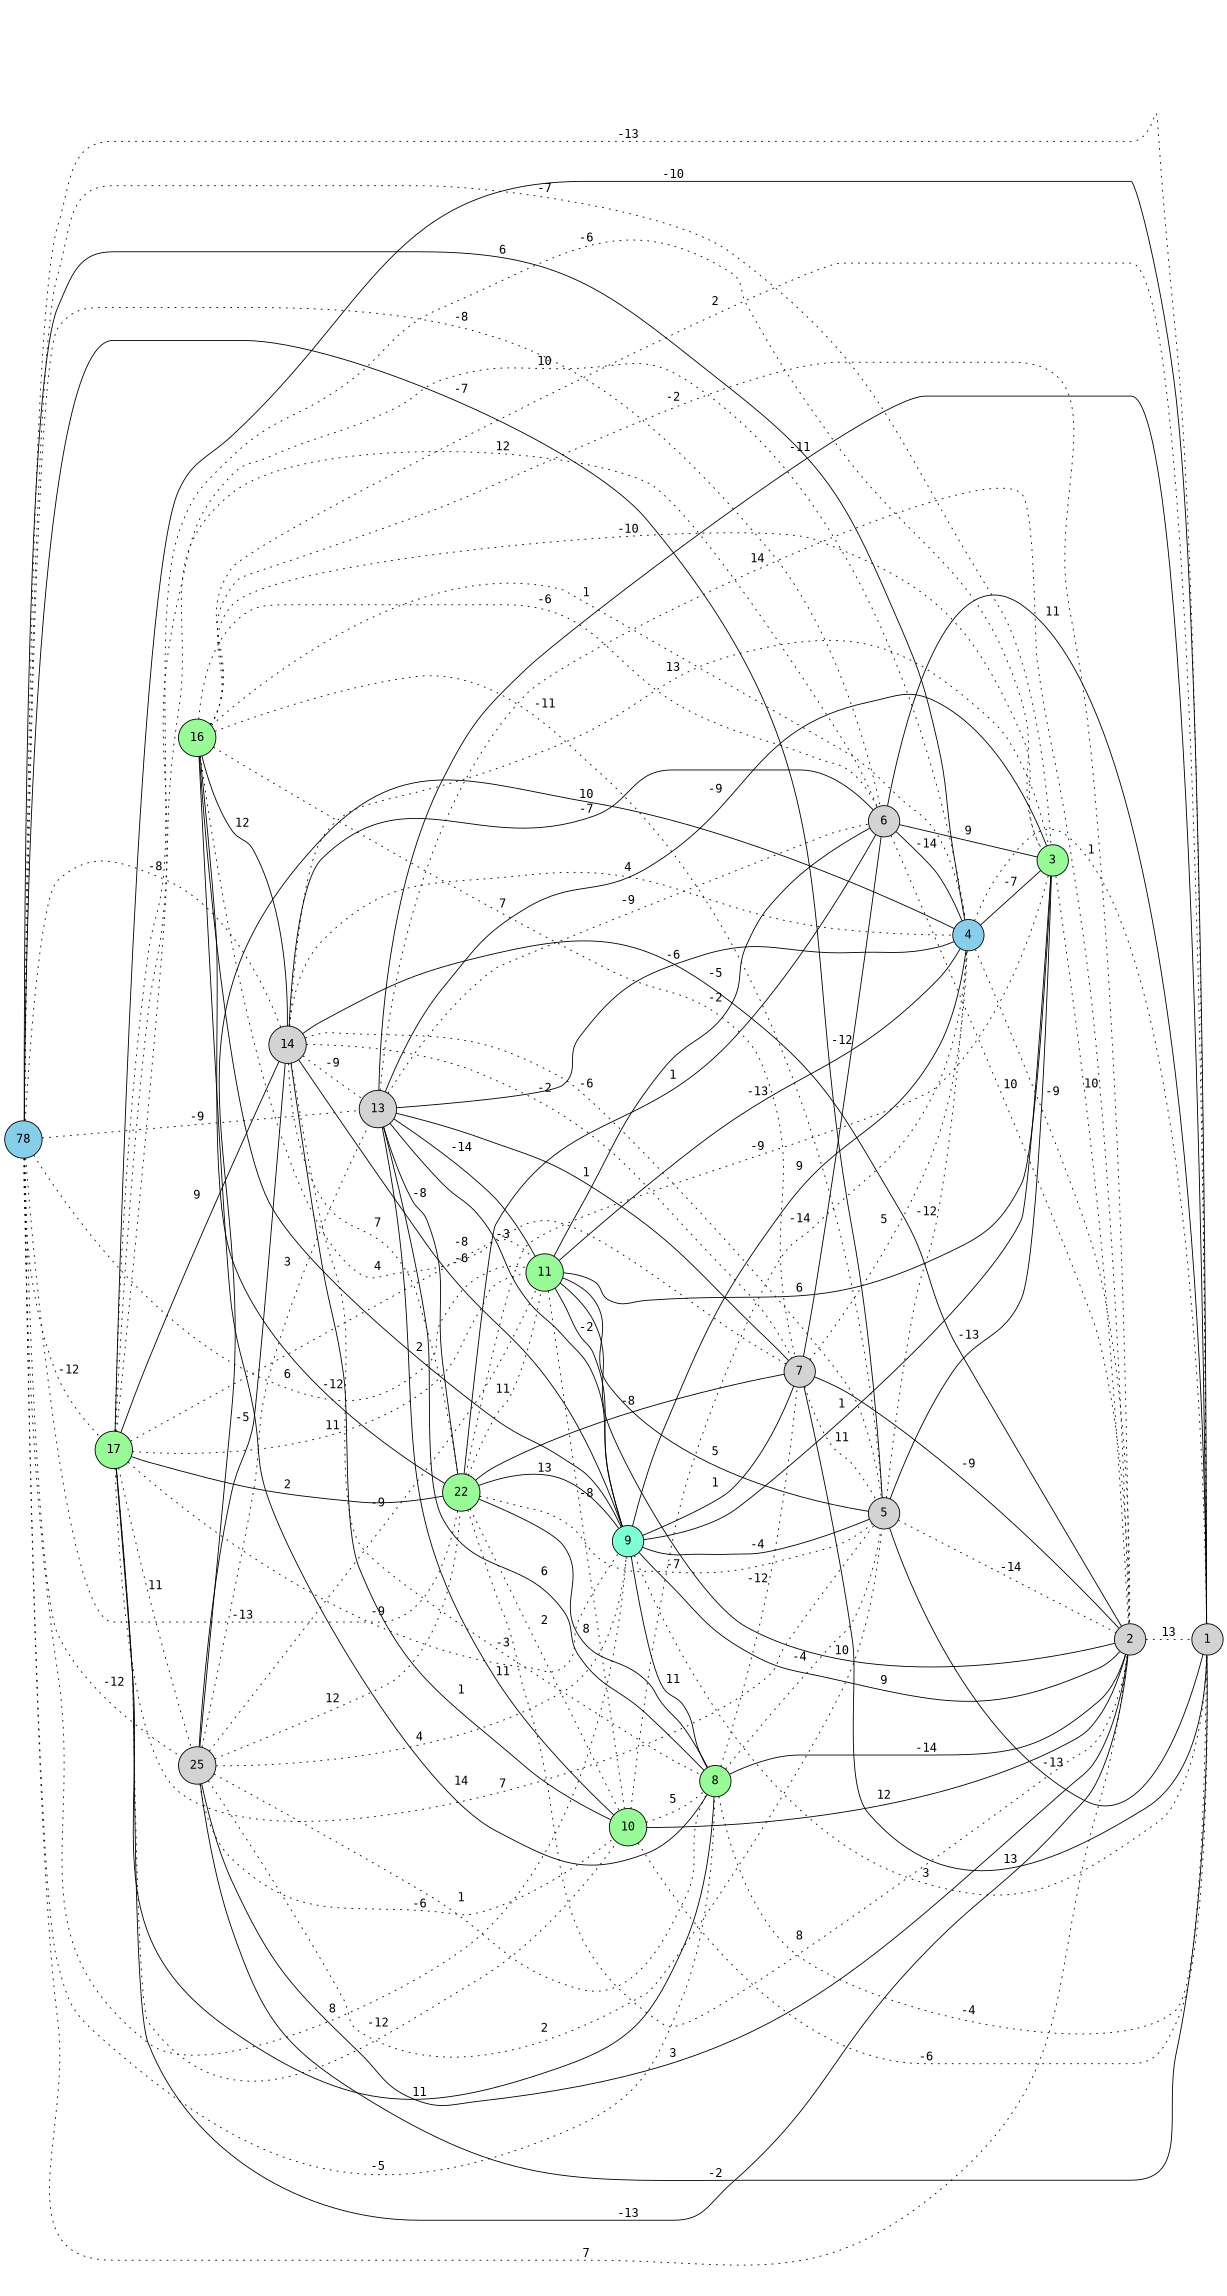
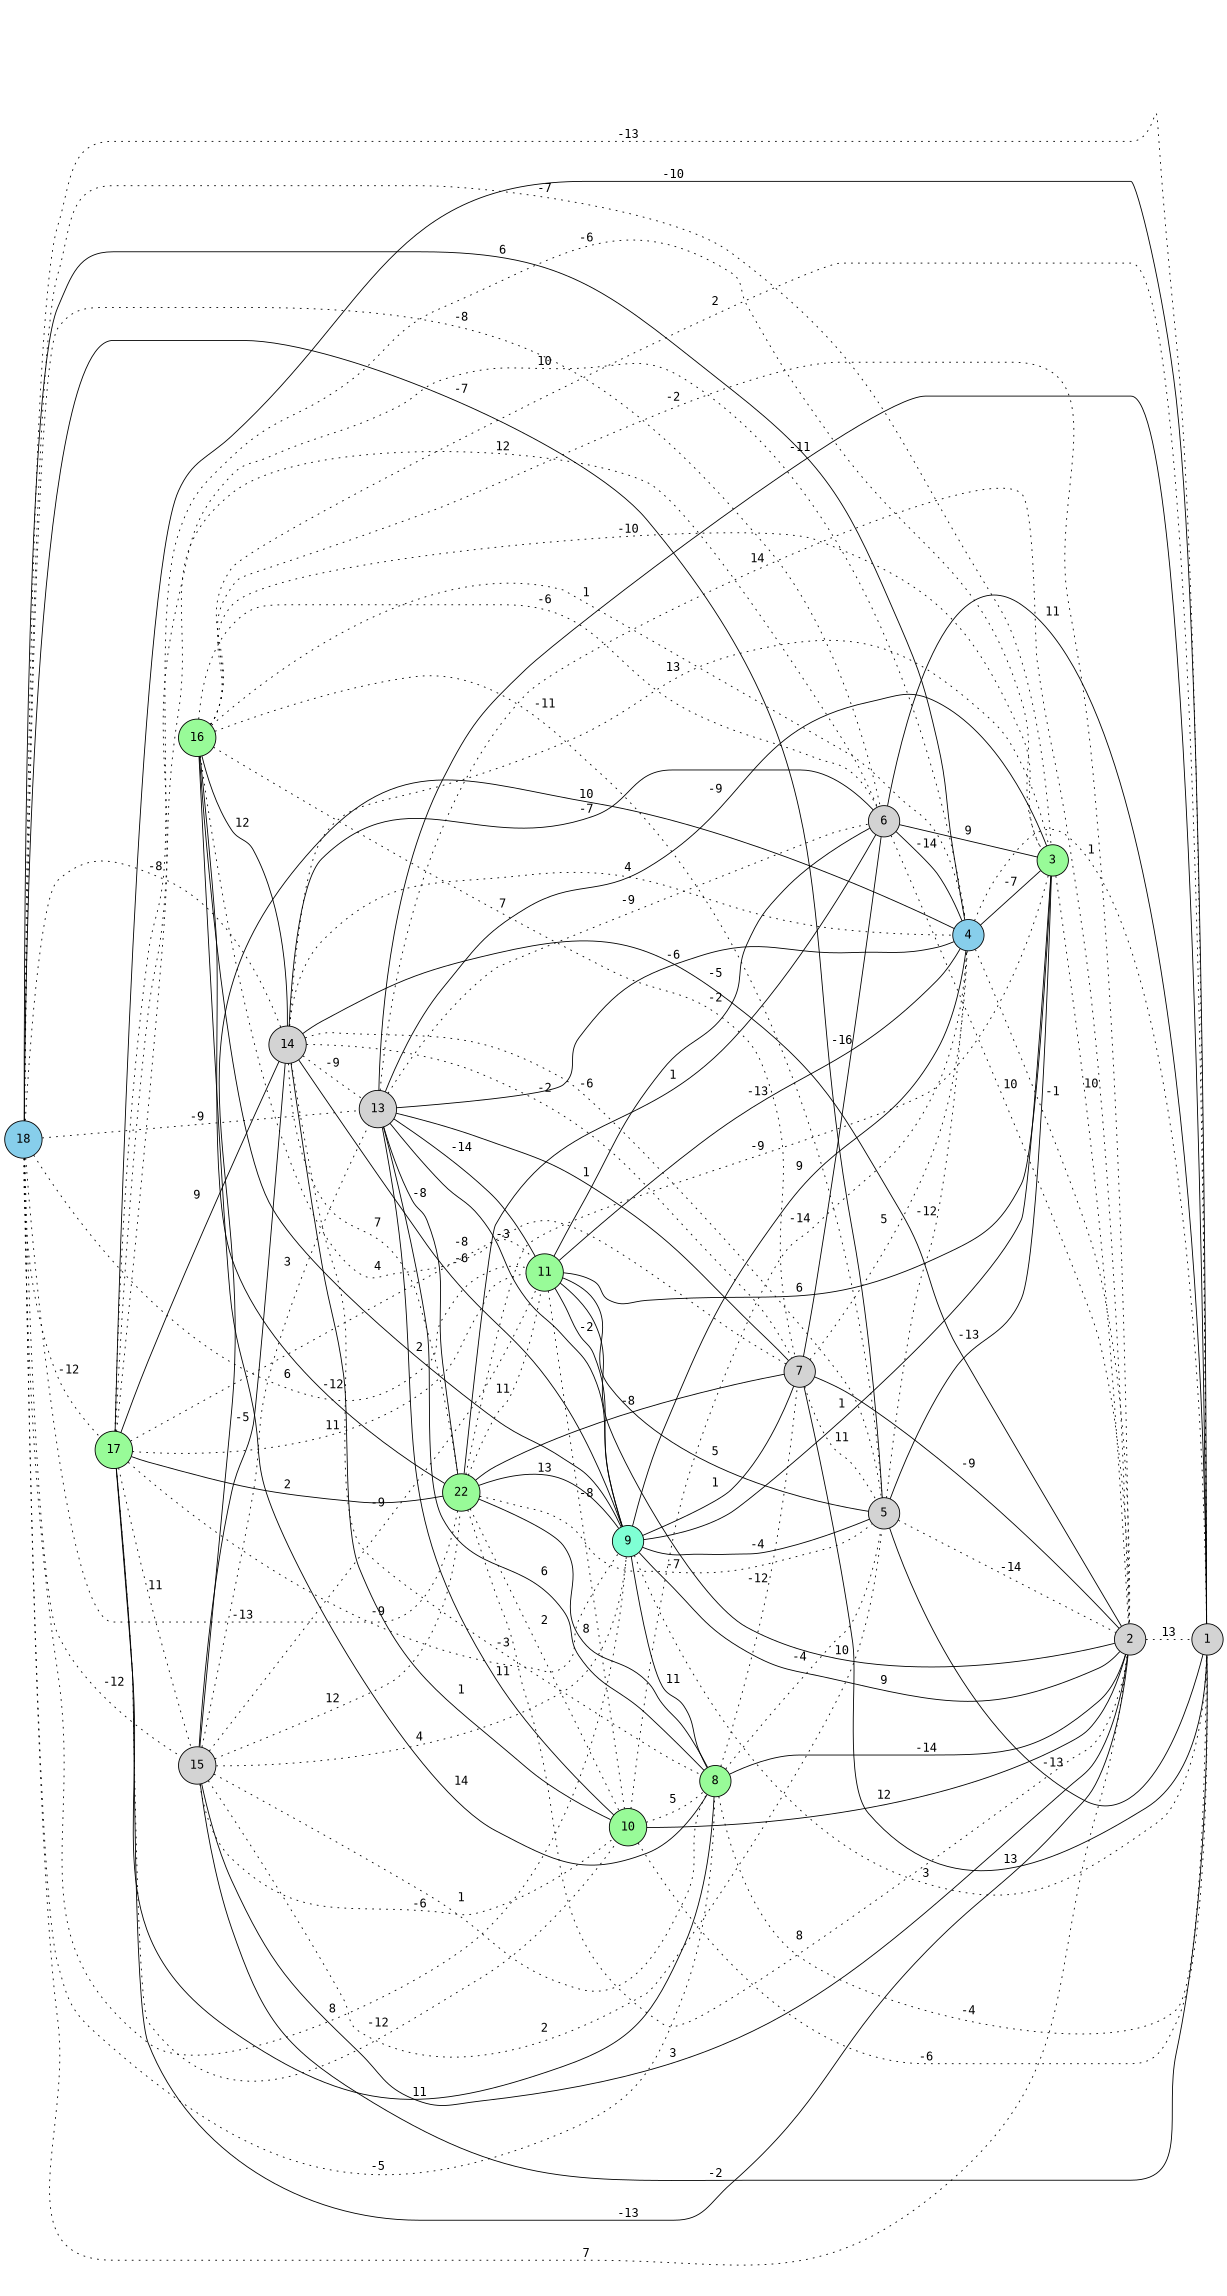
edge "6" -- "7": label "-12" -> "-16"
edge "4" -- "2": label "-9" -> "-1"
node "78": label "78" -> "18"
node "25": label "25" -> "15"
edge "17" -- "5": removed, label "7"
